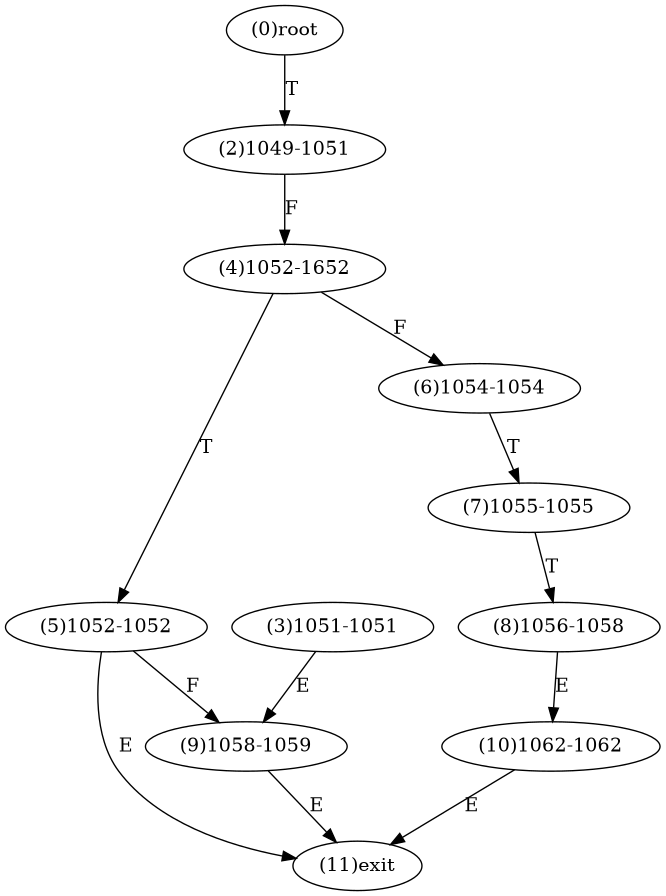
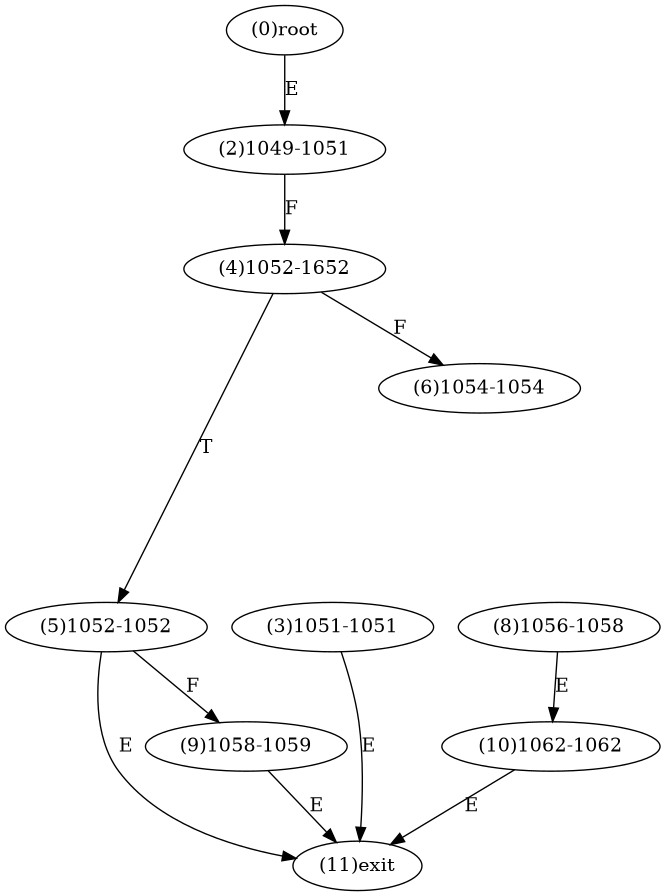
edge "(0)root" -> "(2)1049-1051": label "T" -> "E"
node "(7)1055-1055": removed
edge "(3)1051-1051" -> "(9)1058-1059": now "(3)1051-1051" -> "(11)exit"
